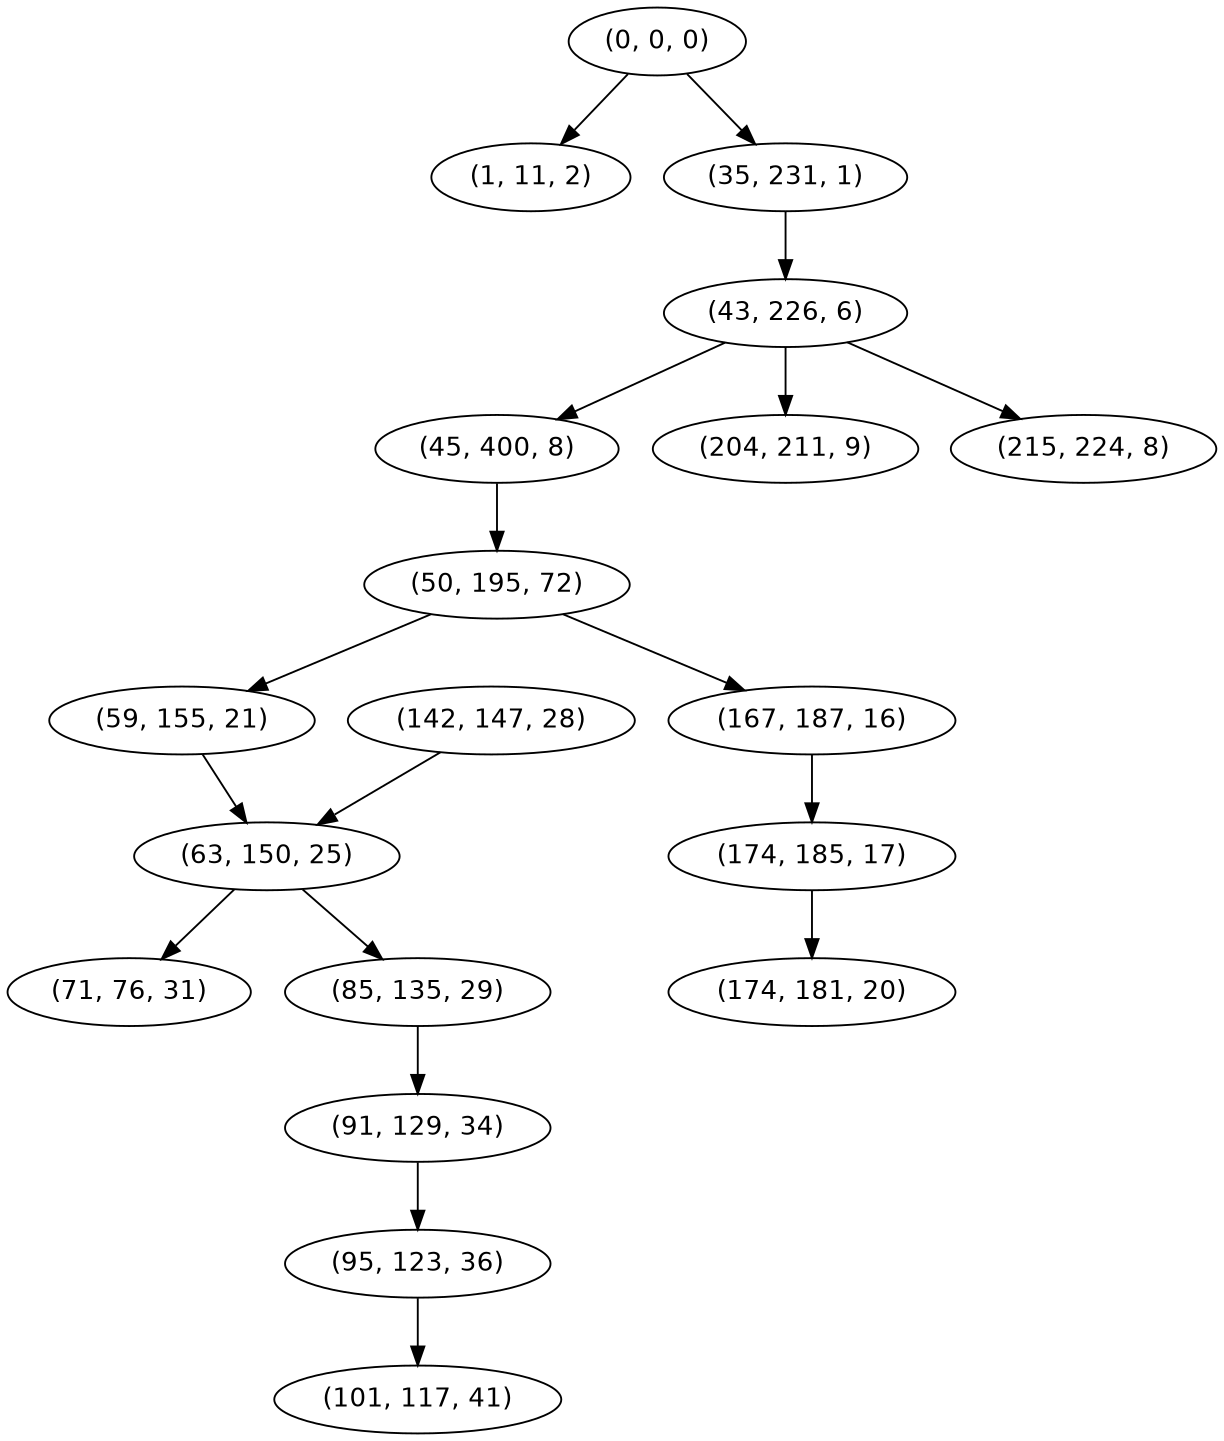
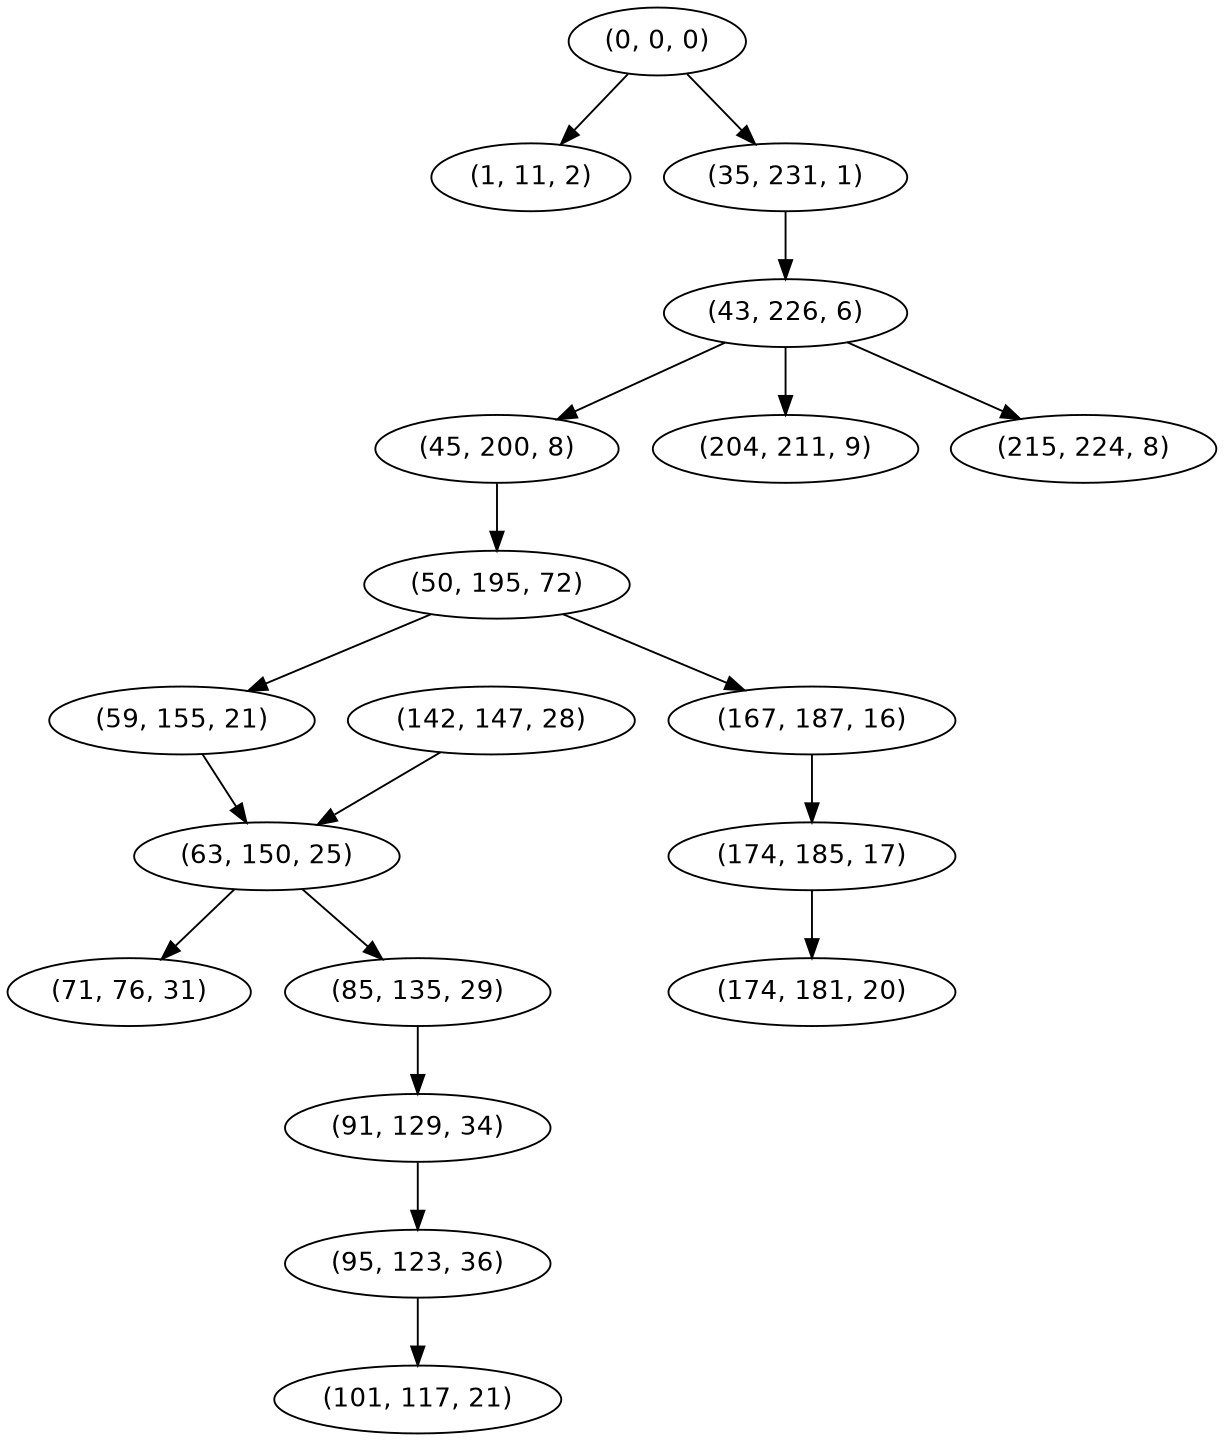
node "(45, 400, 8)": label "(45, 400, 8)" -> "(45, 200, 8)"
node "(101, 117, 41)": label "(101, 117, 41)" -> "(101, 117, 21)"
